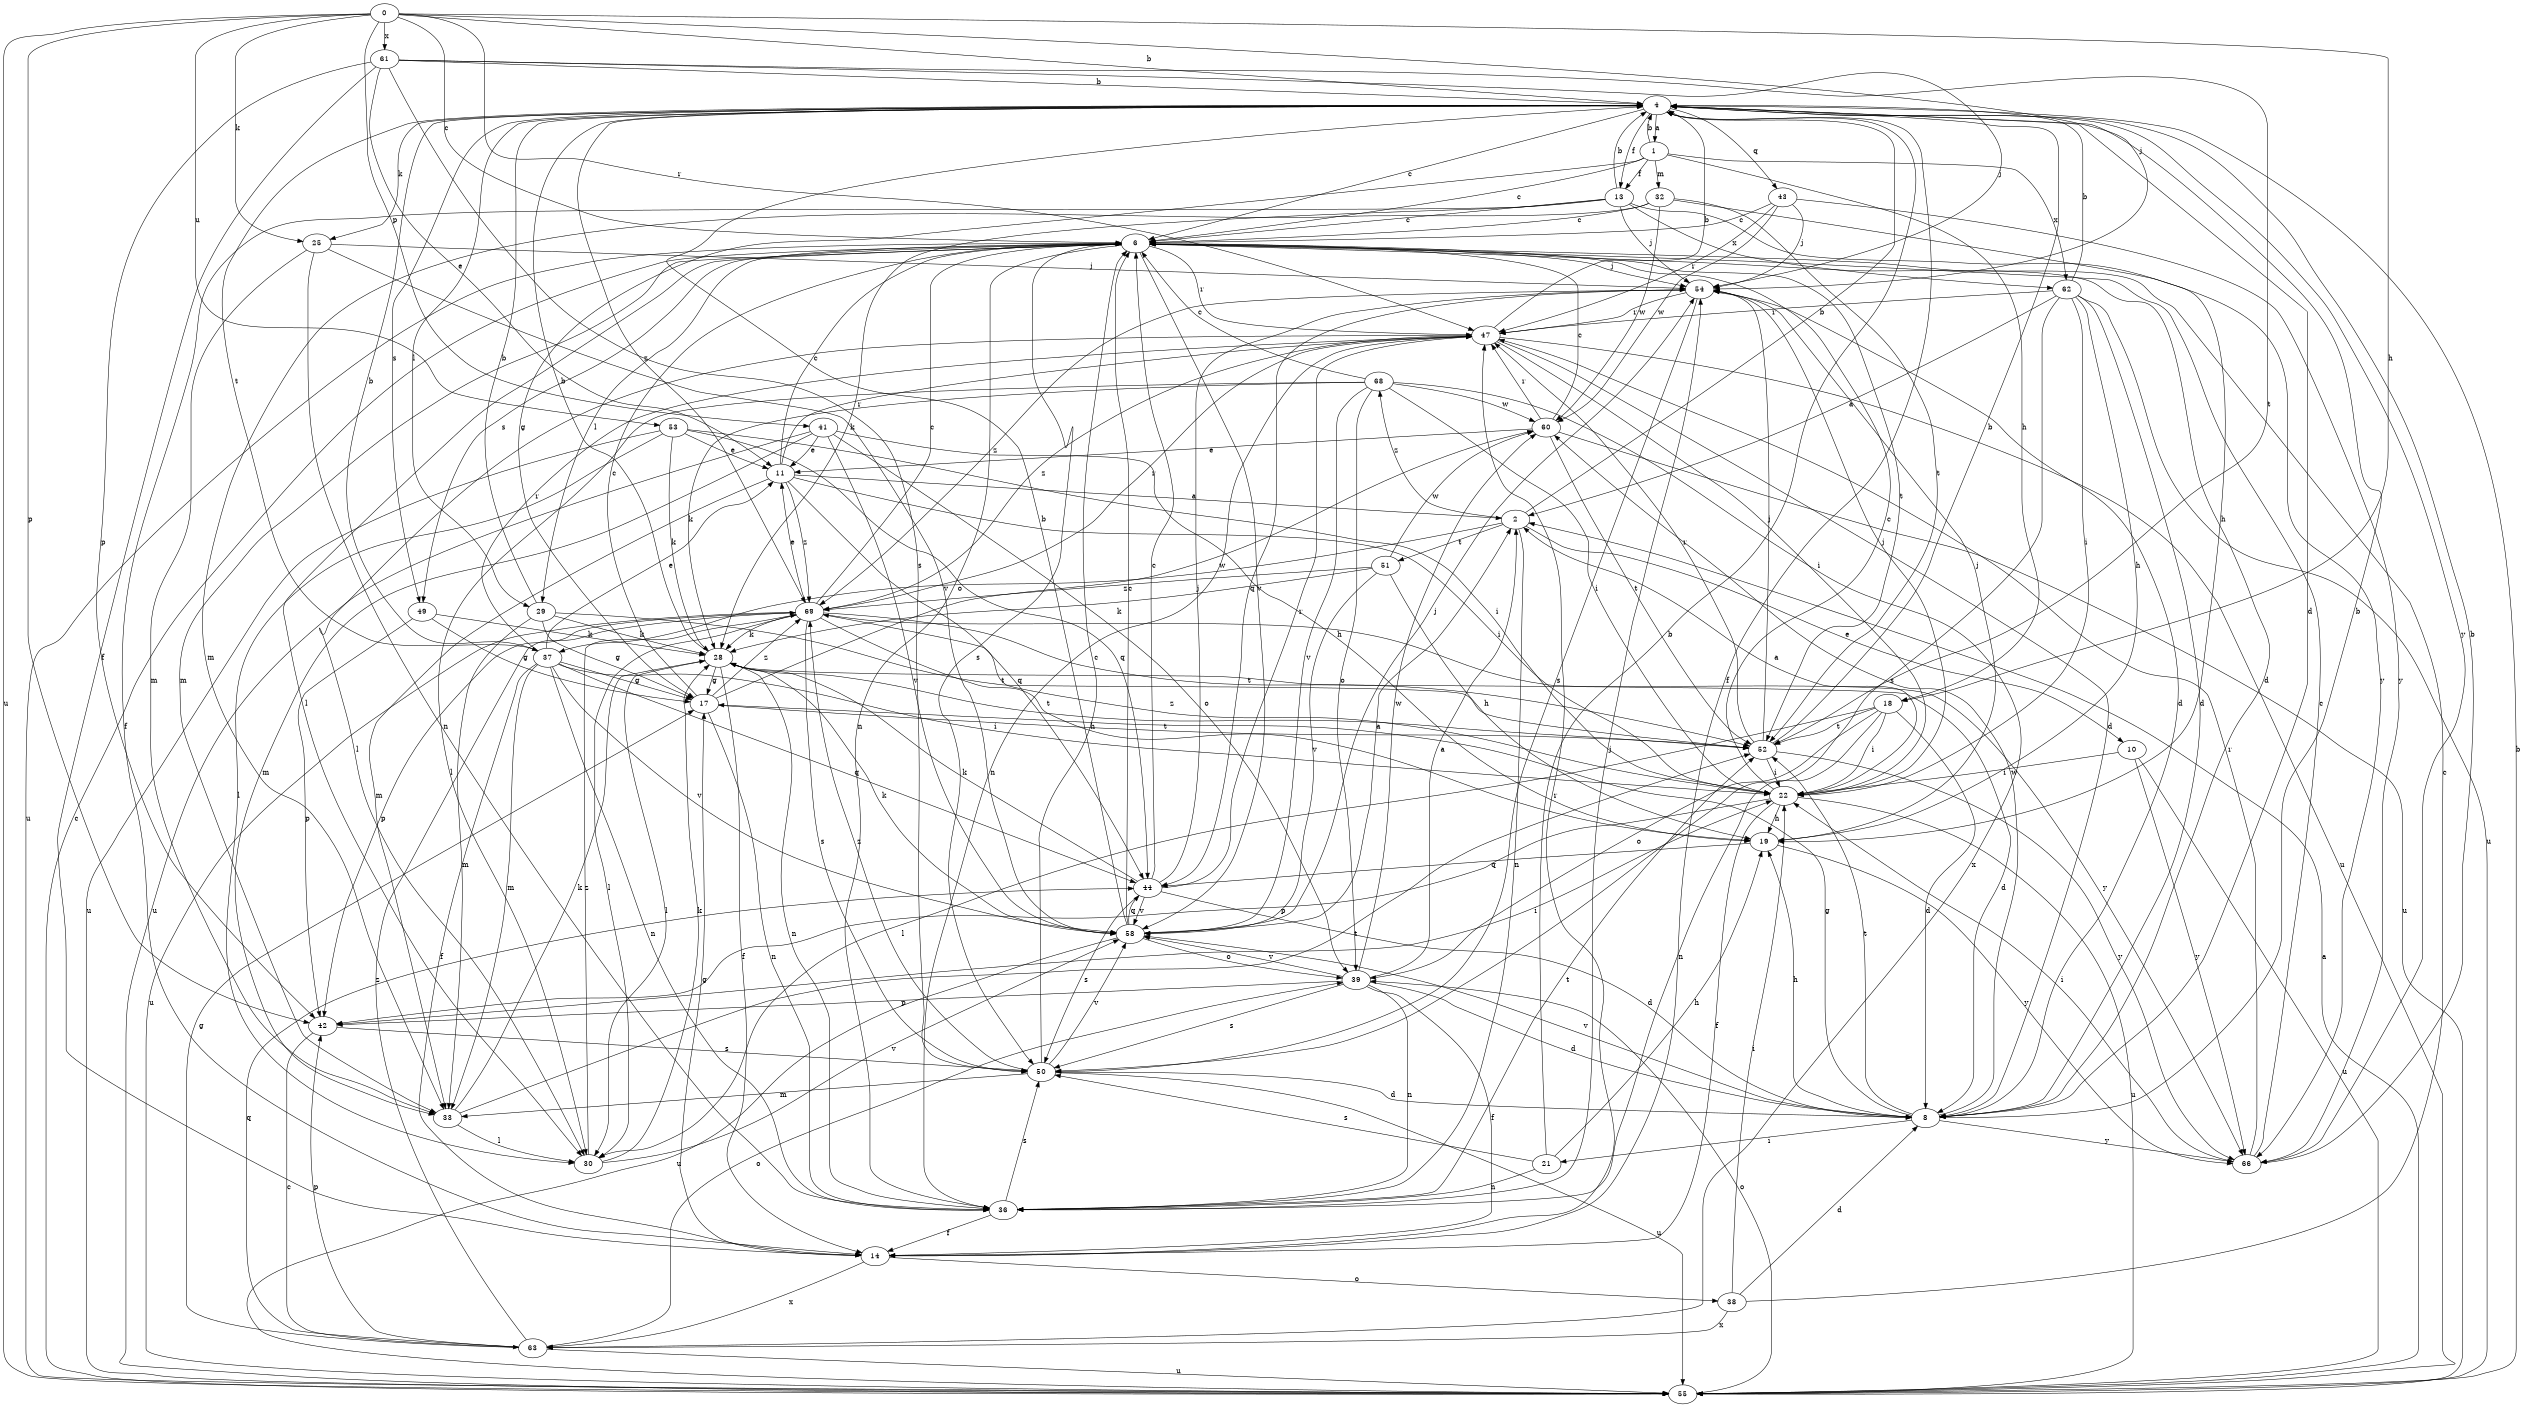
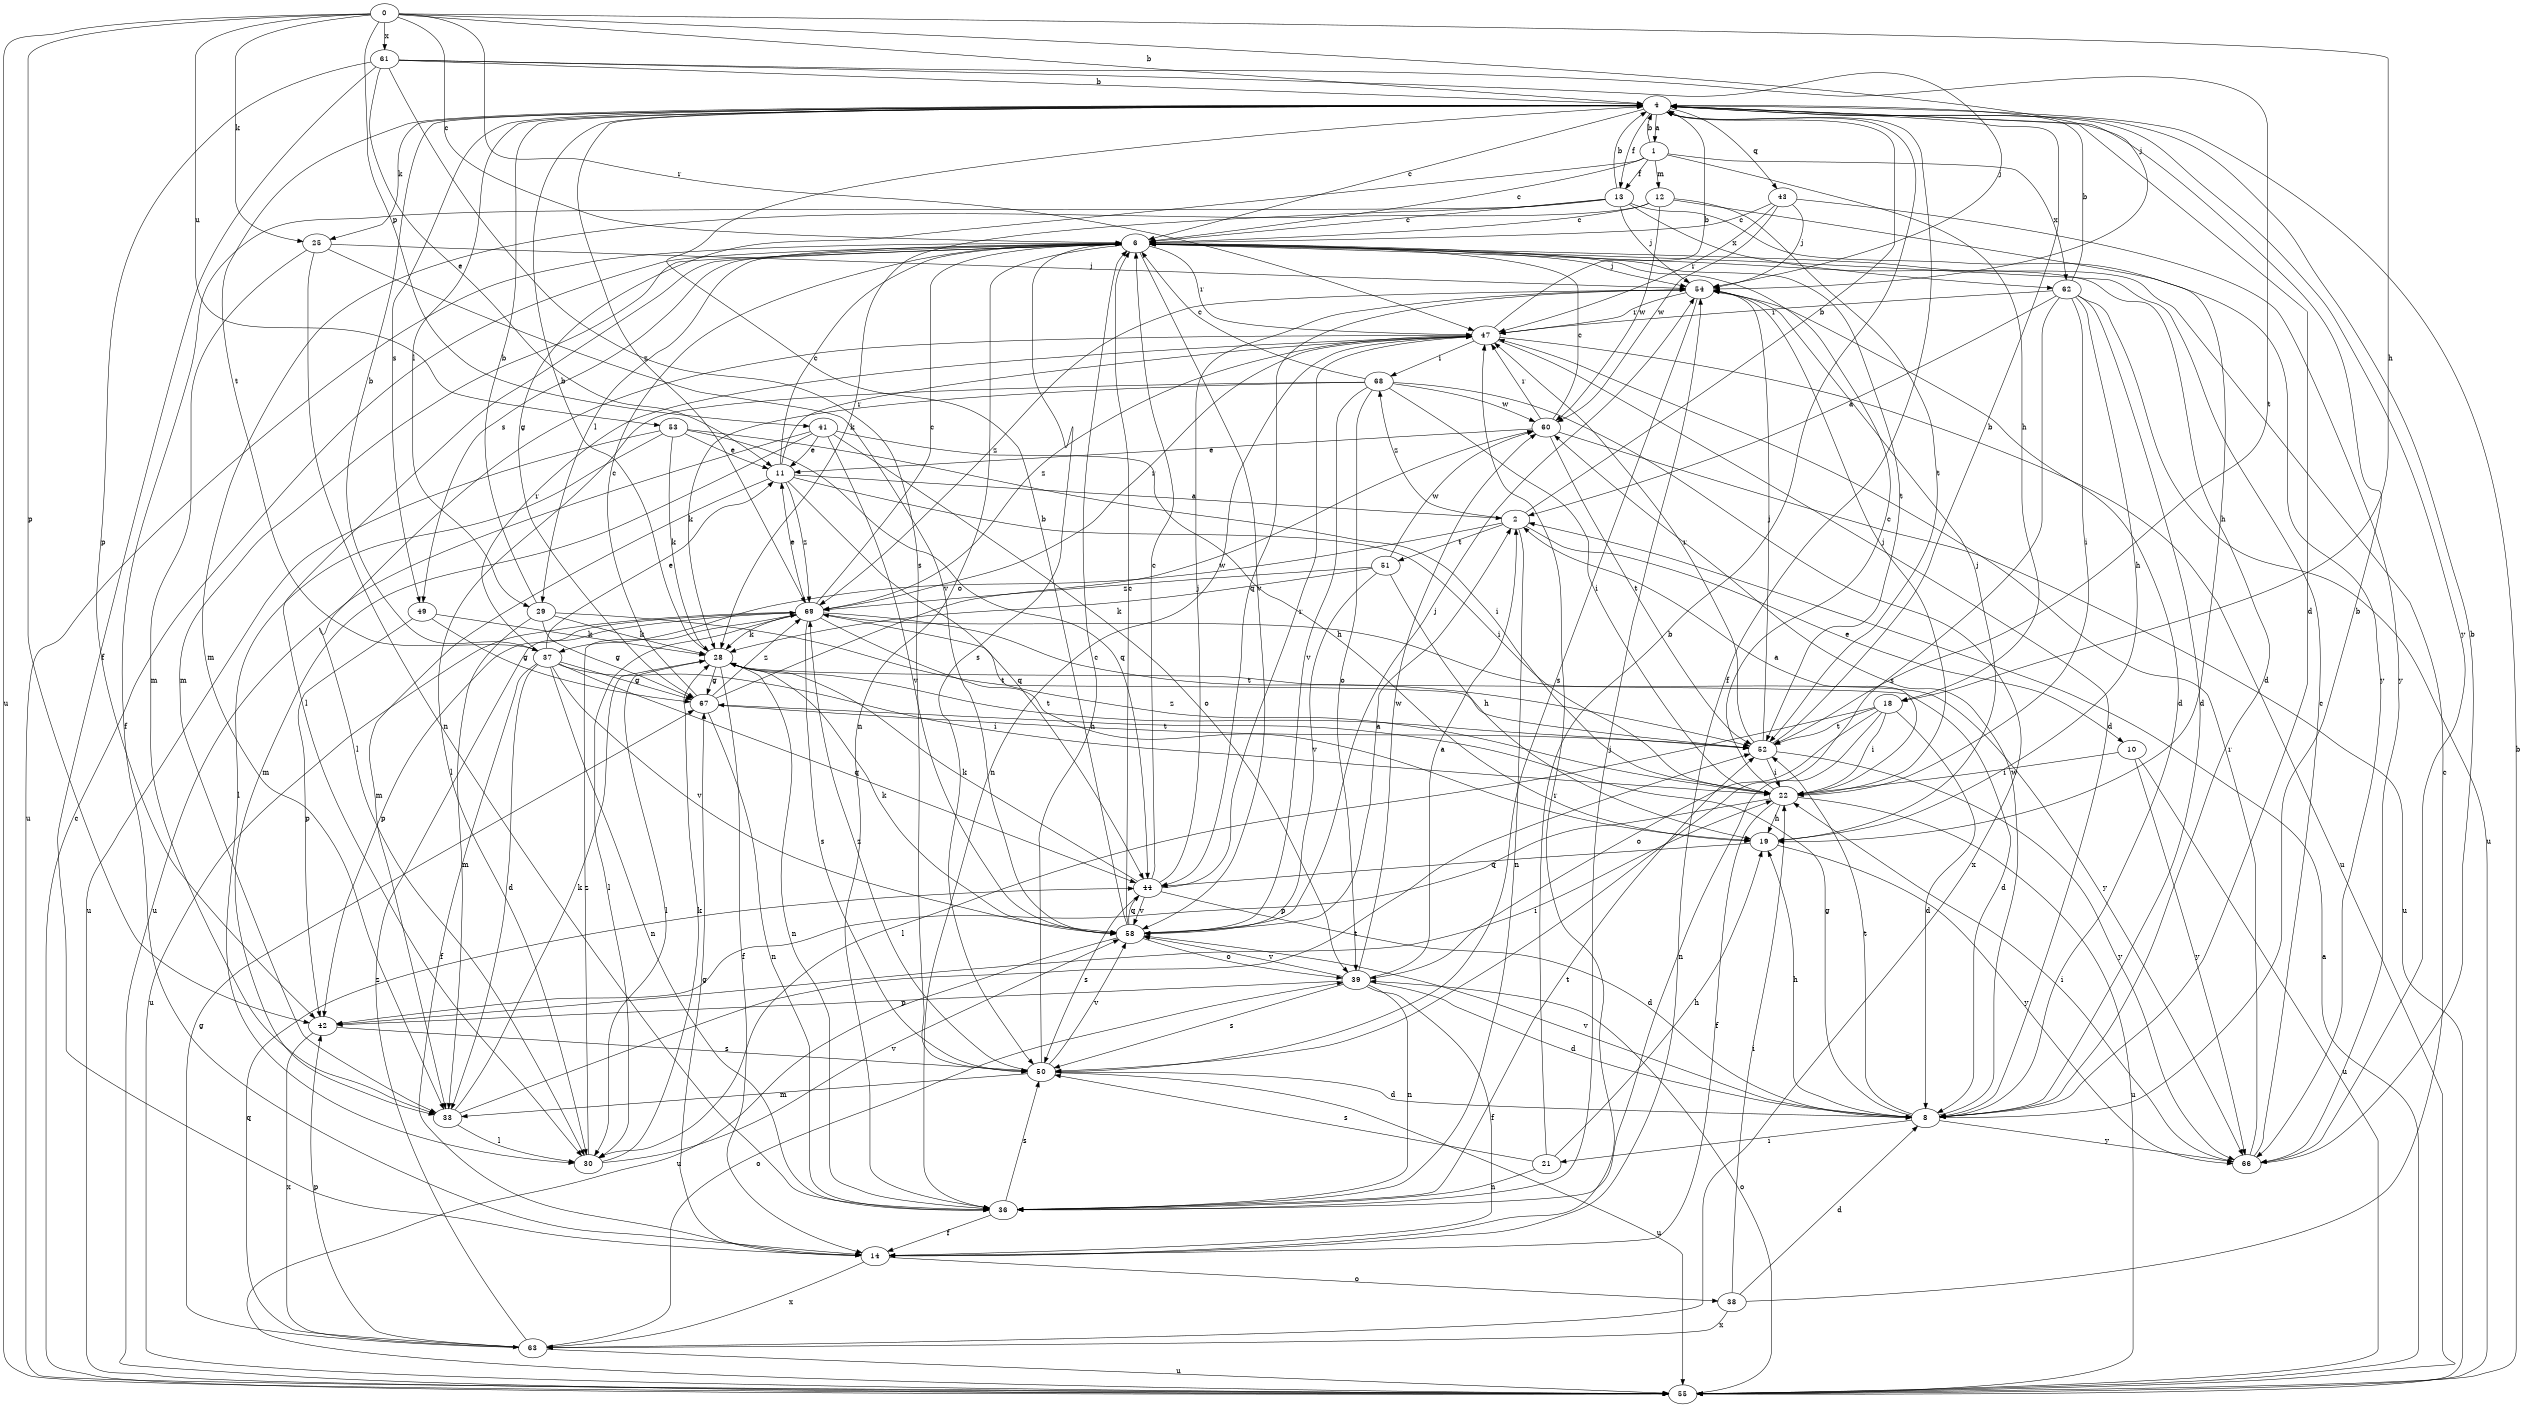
node "32": label "32" -> "12"
edge "47" -> "22": now "47" -> "68"
node "17": label "17" -> "67"
edge "37" -> "33": label "m" -> "d"
edge "42" -> "63": label "c" -> "x"
